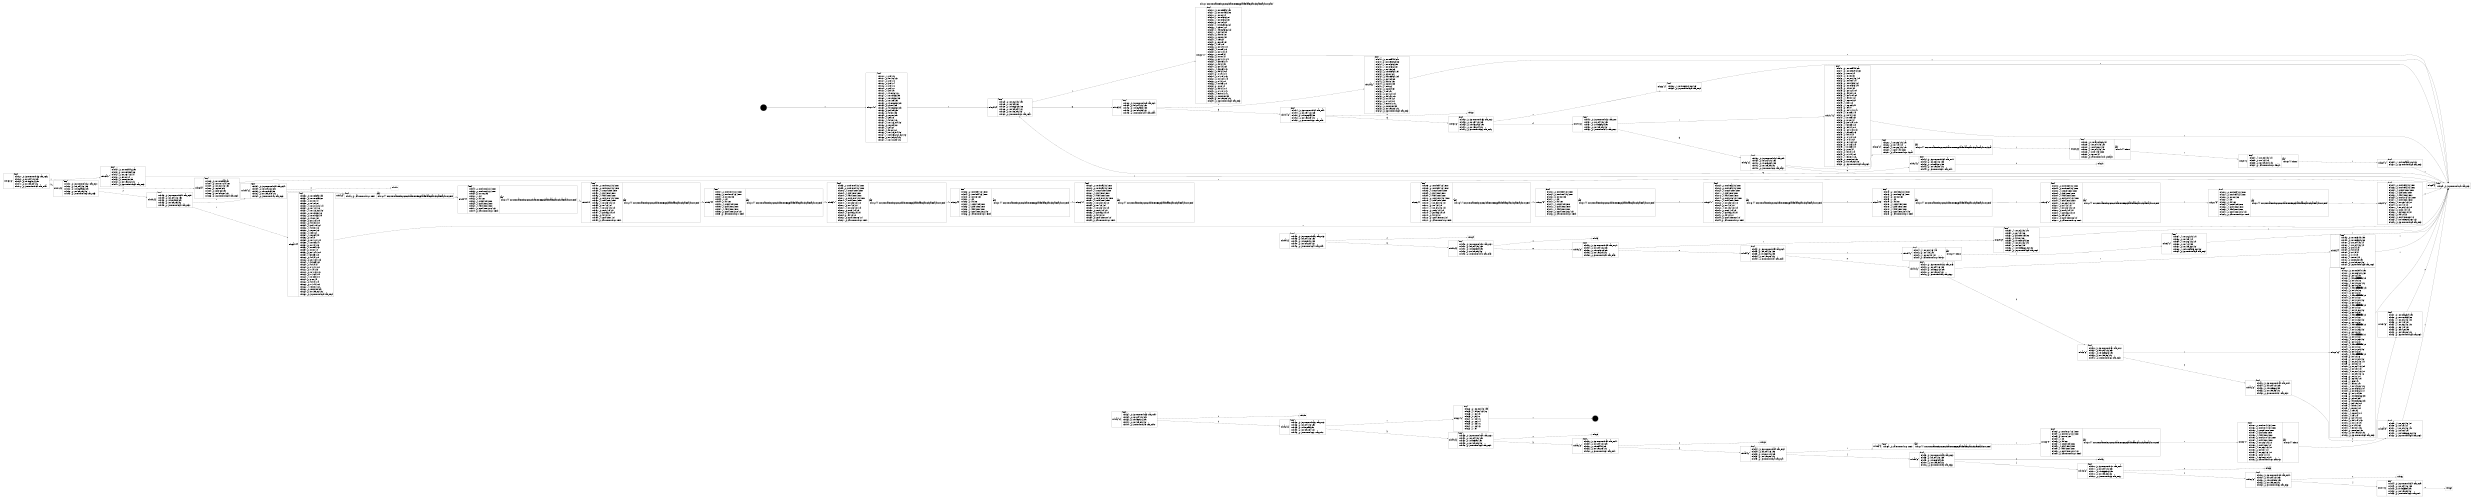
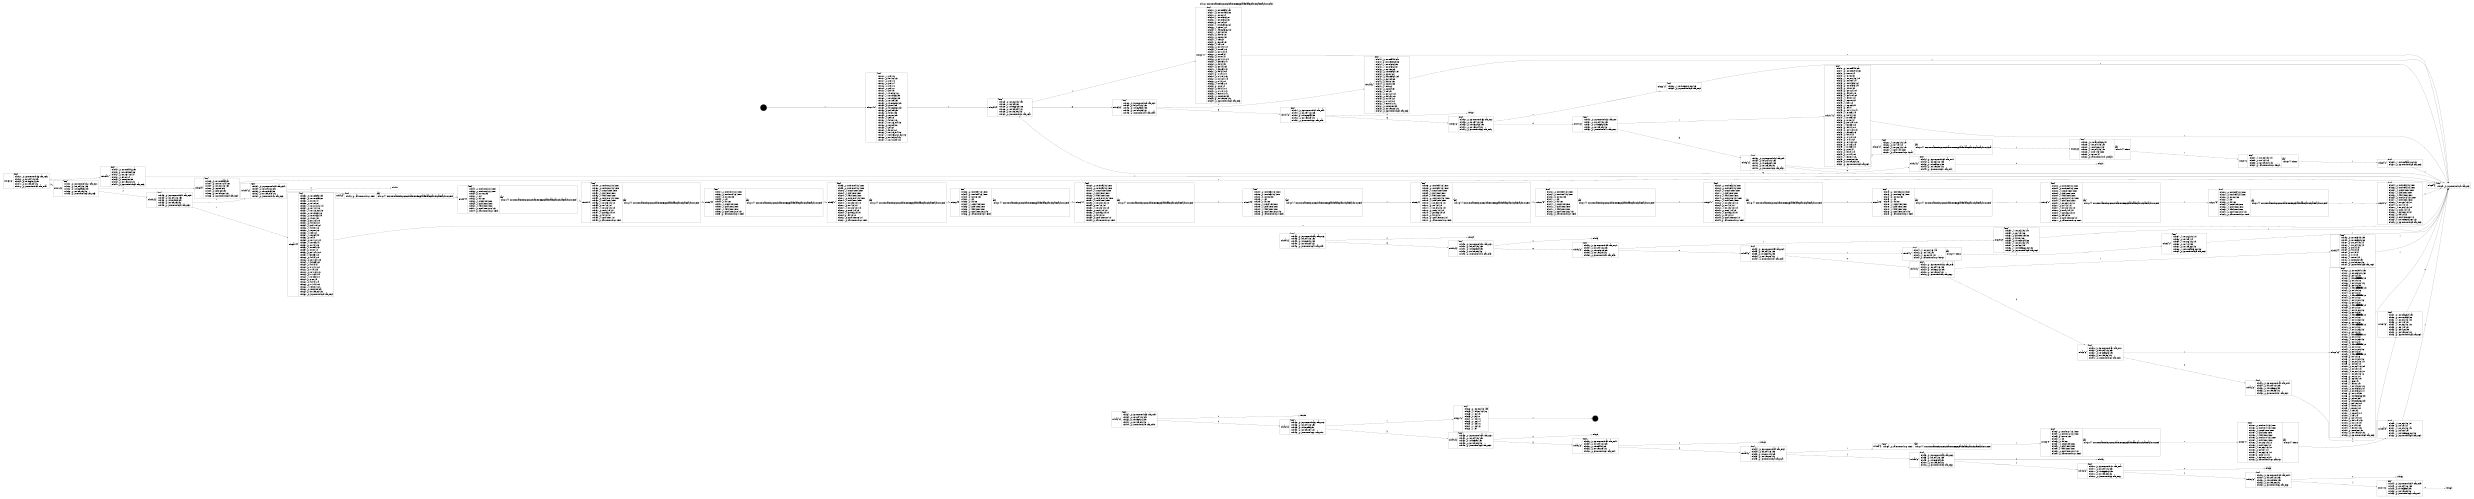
node "0x4020b4 [49]": added
